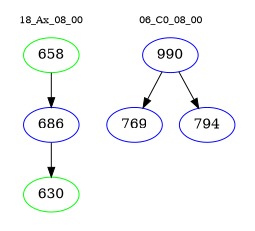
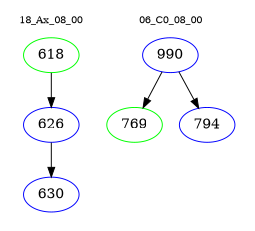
node "658": label "658" -> "618"
node "686": label "686" -> "626"
node "769": color blue -> green
node "630": color green -> blue
